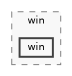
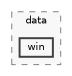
cluster "win": label "win" -> "data"
